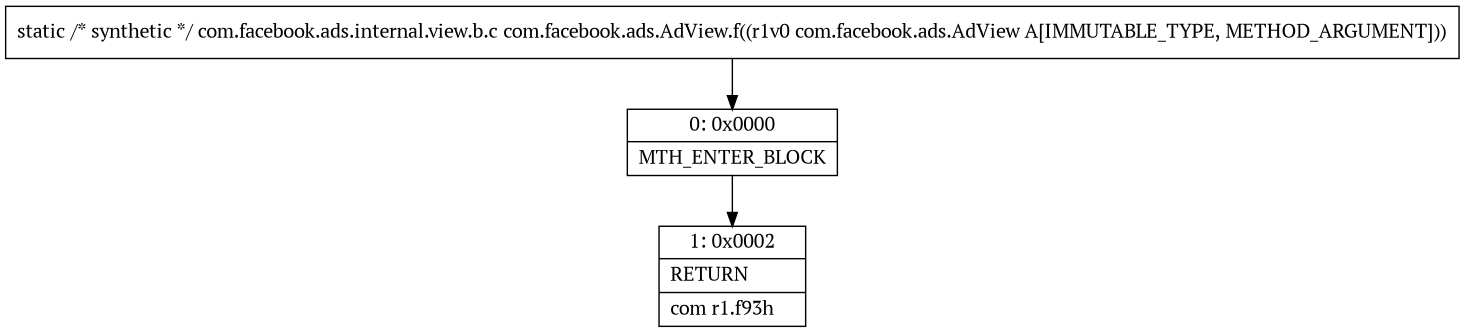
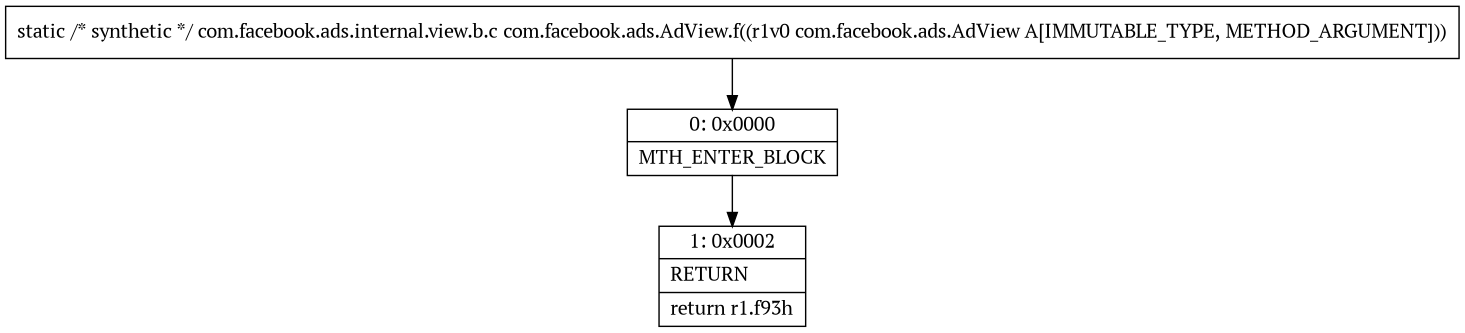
node "1: 0x0002": text "com r1.f93h" -> "return r1.f93h"
